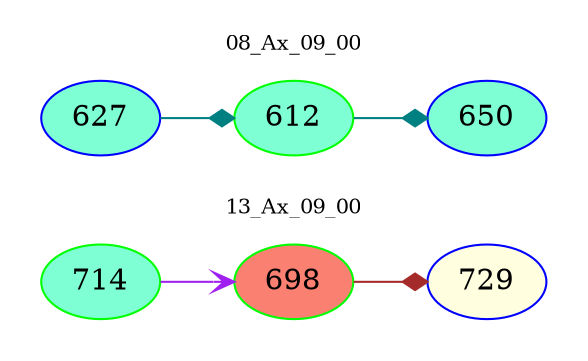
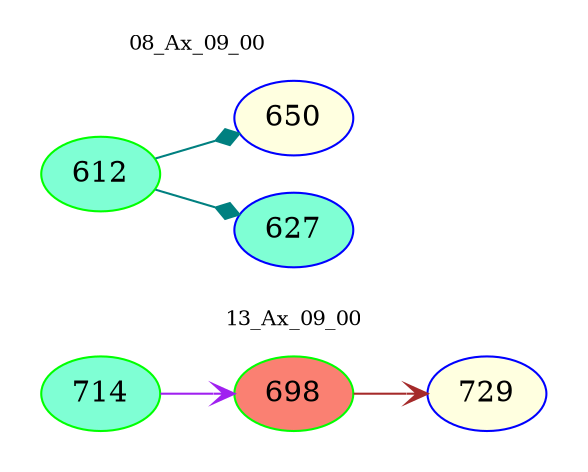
edge "627" -> "612": reversed
node "650": fillcolor aquamarine -> lightyellow
edge "698" -> "729": arrowhead diamond -> vee
